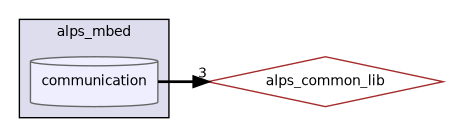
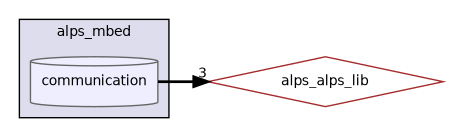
node "alps_common_lib": label "alps_common_lib" -> "alps_alps_lib"
